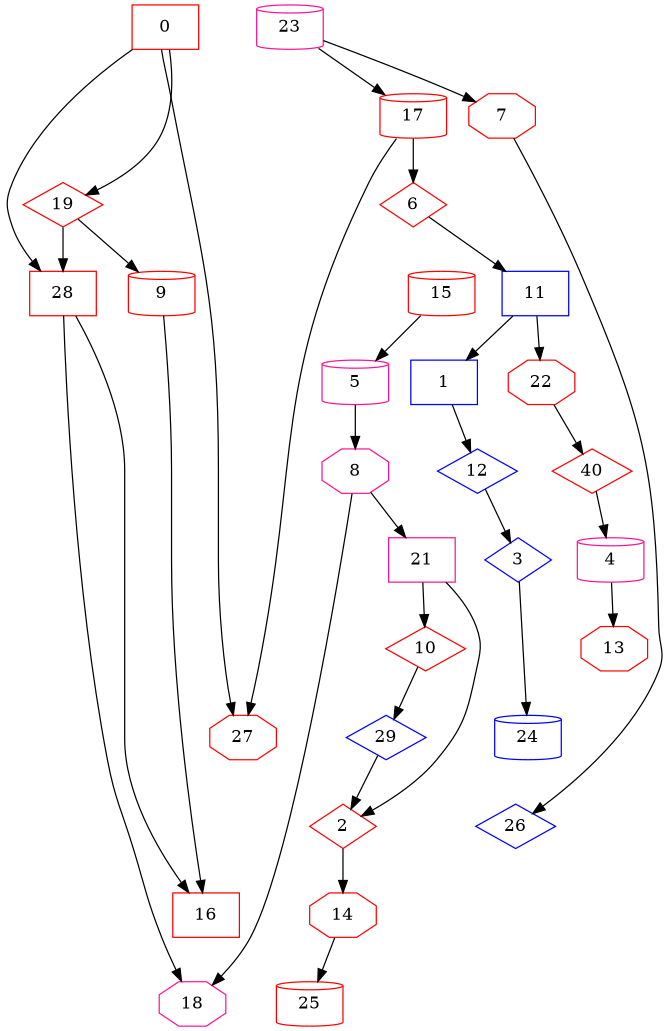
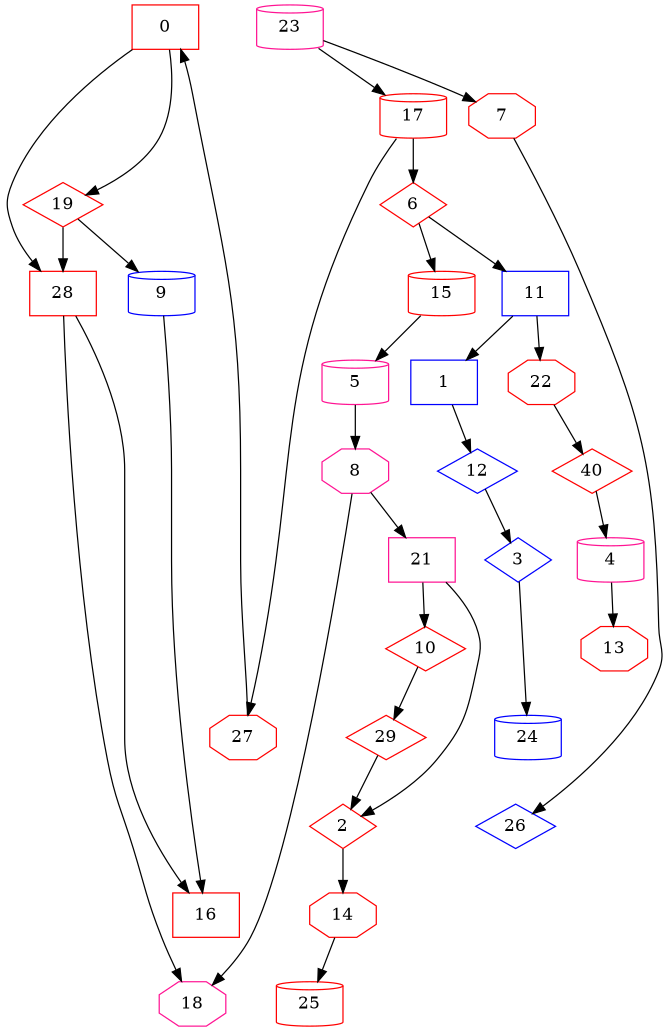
edge "6" -> "15": added
node "9": color red -> blue
edge "0" -> "27": reversed
node "29": color blue -> red
